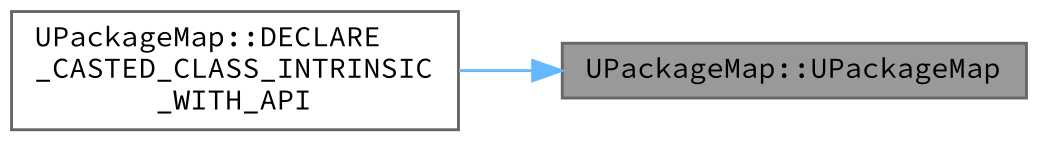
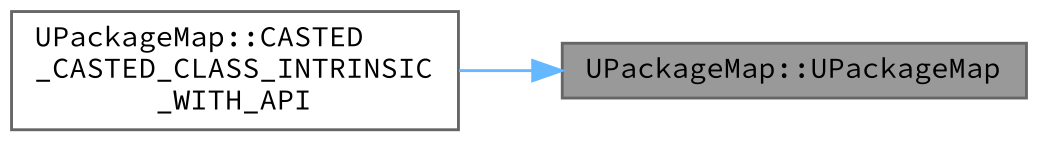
node "UPackageMap::DECLARE _CASTED_CLASS_INTRINSIC _WITH_API": label "UPackageMap::DECLARE _CASTED_CLASS_INTRINSIC _WITH_API" -> "UPackageMap::CASTED _CASTED_CLASS_INTRINSIC _WITH_API"
